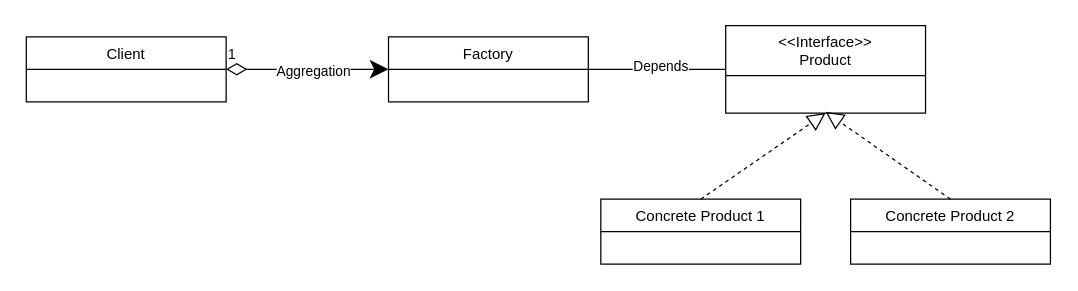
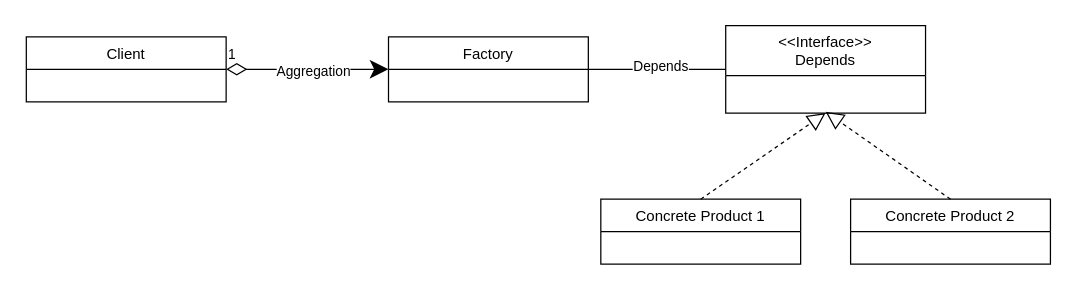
node "<<Interface>> Product": label "<<Interface>> Product" -> "<<Interface>> Depends"
